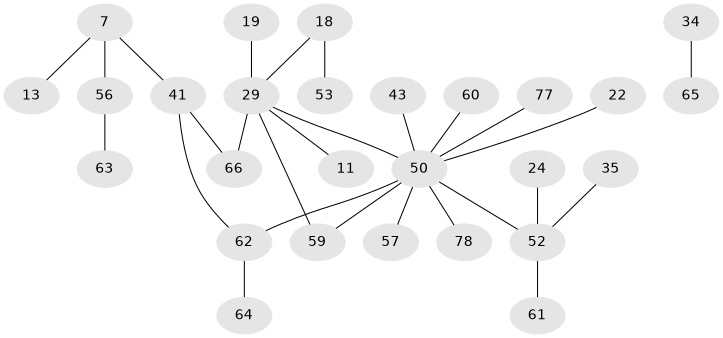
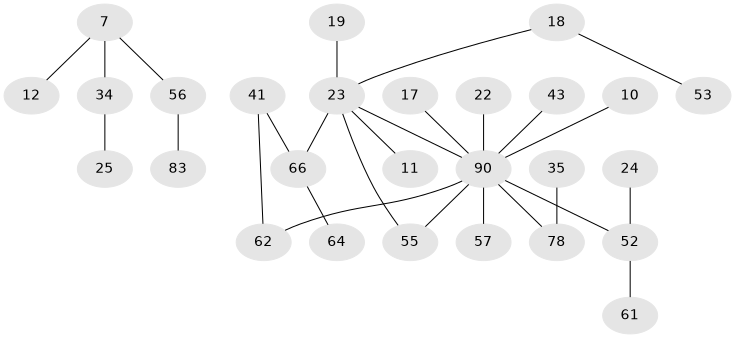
edge "7" -- "41": now "7" -- "34"
node "13": label "13" -> "12"
node "29": label "29" -> "23"
node "60": label "60" -> "10"
node "77": label "77" -> "17"
node "65": label "65" -> "25"
node "63": label "63" -> "83"
node "50": label "50" -> "90"
edge "35" -- "52": now "35" -- "78"
node "59": label "59" -> "55"
edge "62" -- "64": now "66" -- "64"
